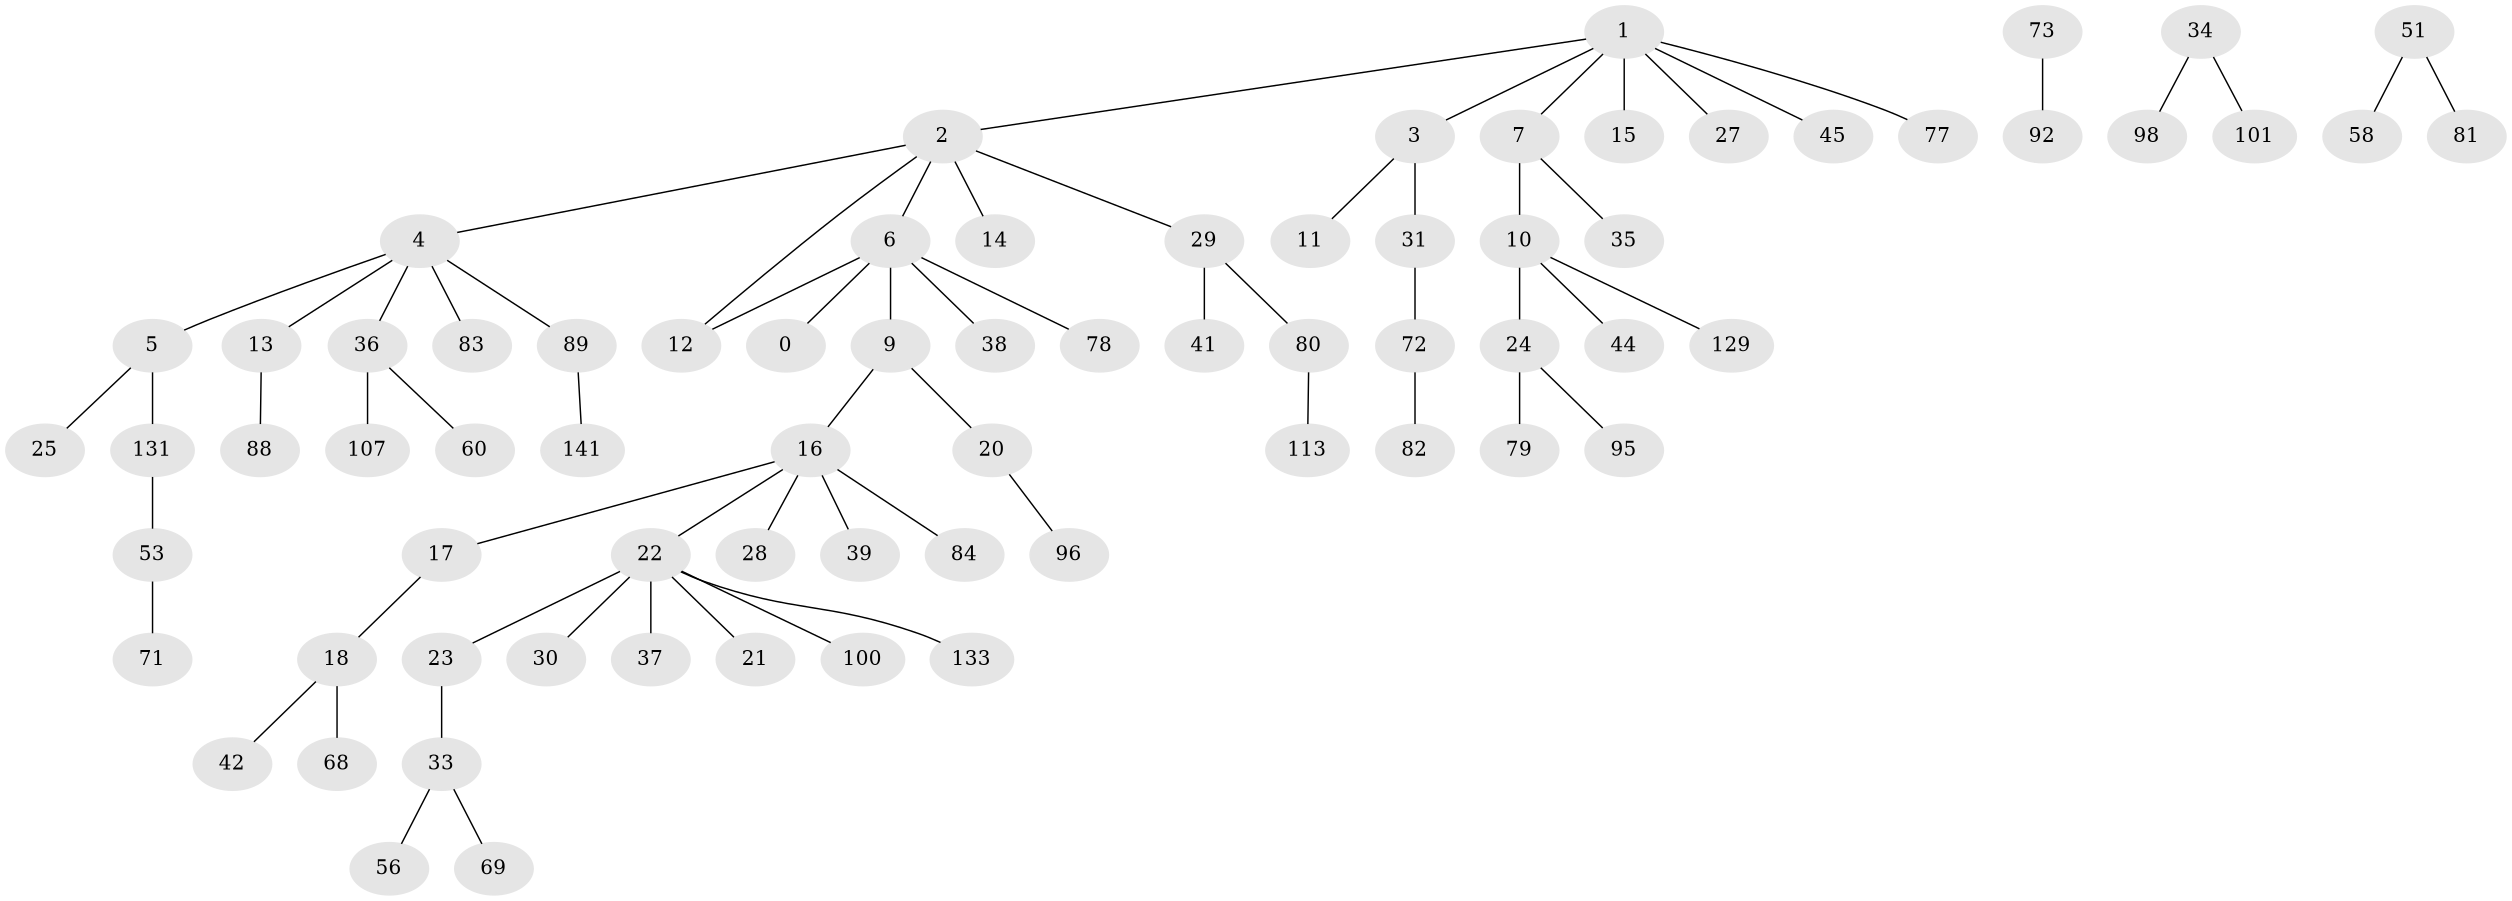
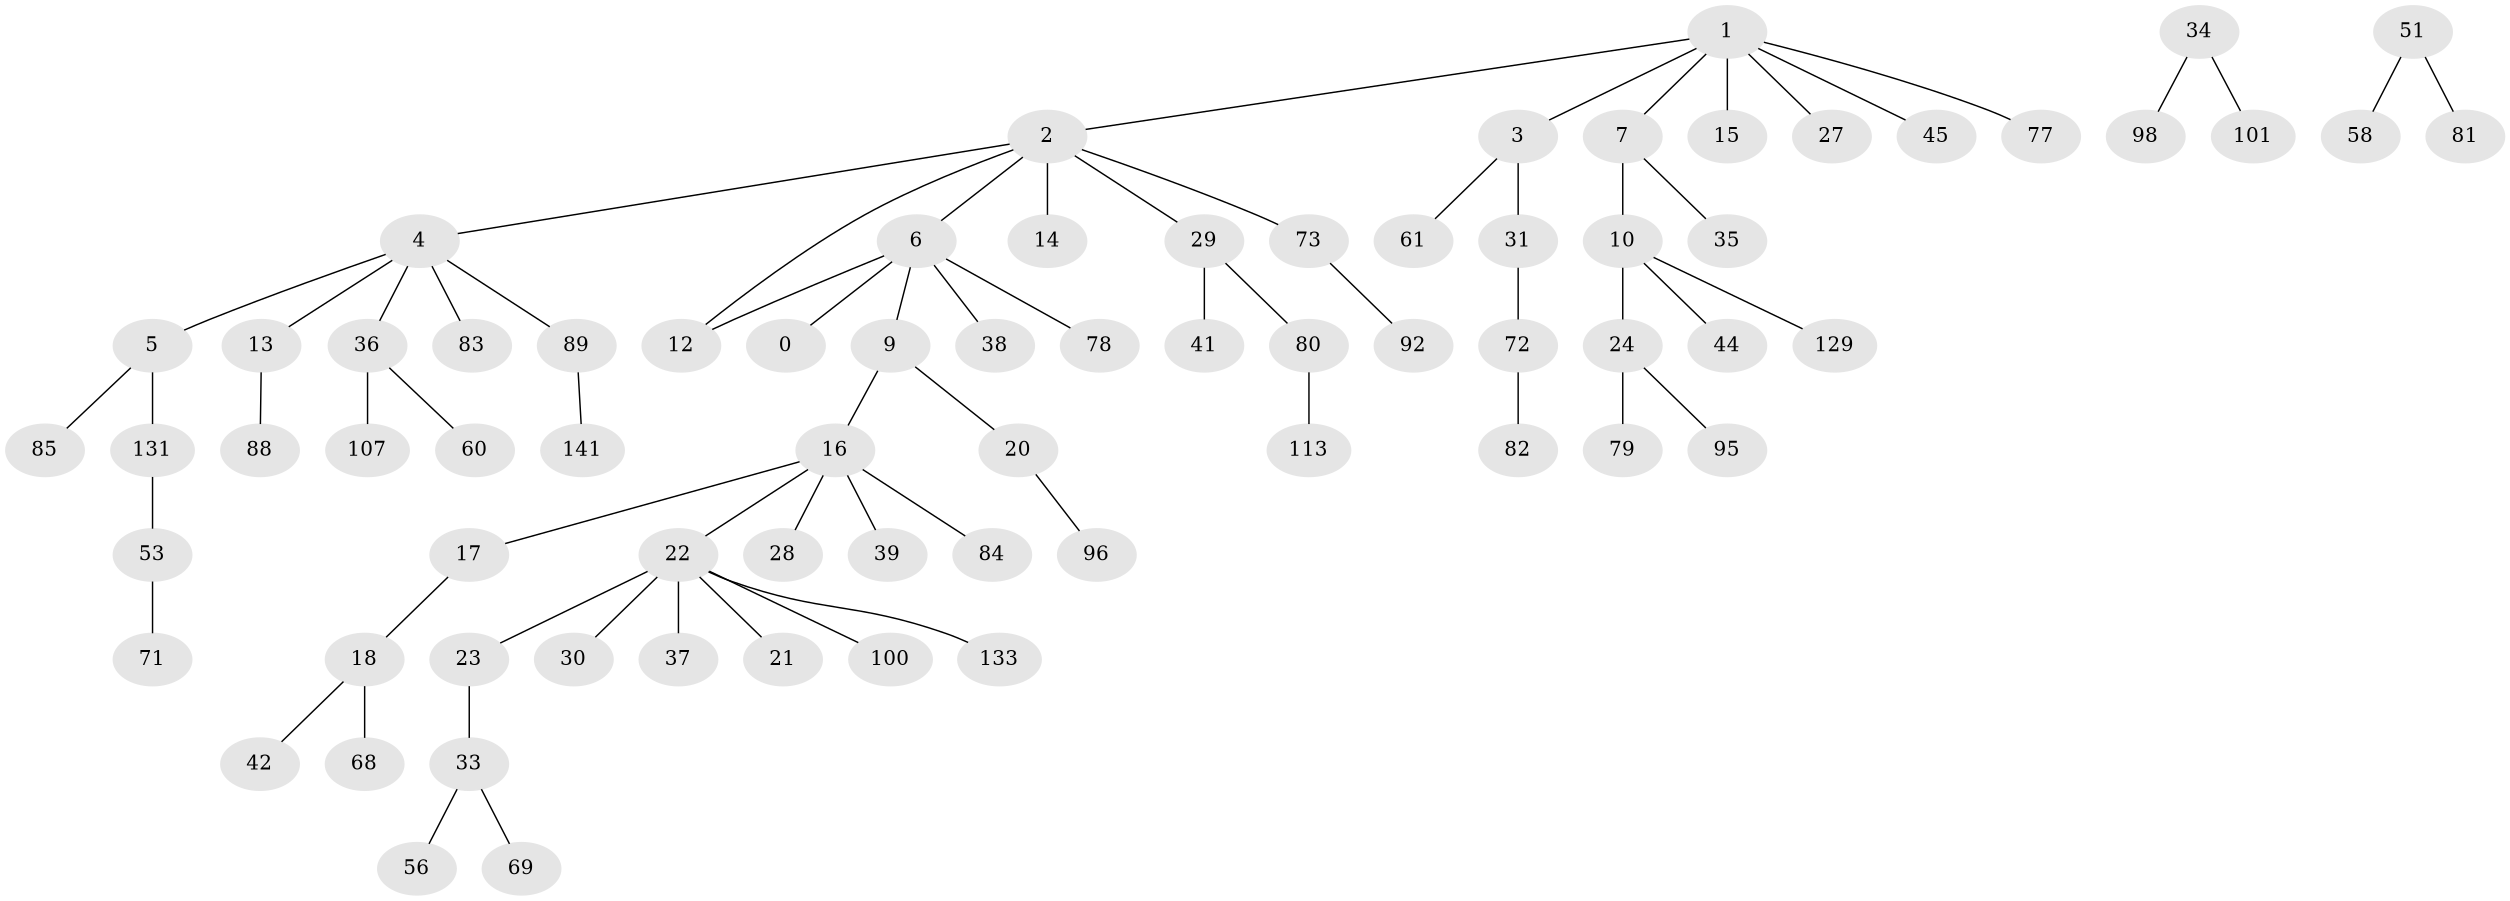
edge "2" -- "73": added
node "11": label "11" -> "61"
node "25": label "25" -> "85"
